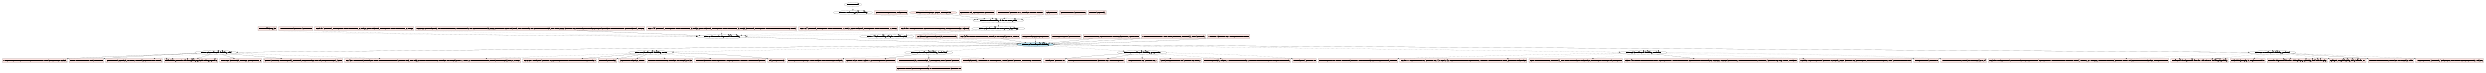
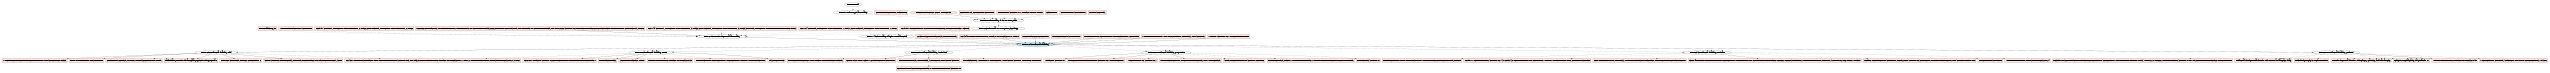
node "HOLOPROSENCEPHALY, RECURRENT INFECTIONS, AND MONOCYTOSIS": added
